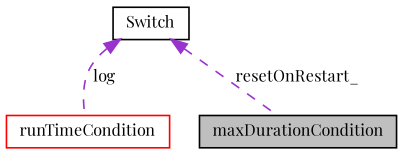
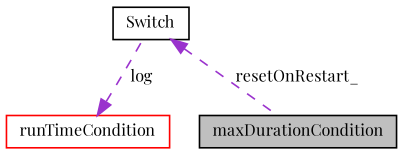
edge "runTimeCondition" -> "Switch": reversed
